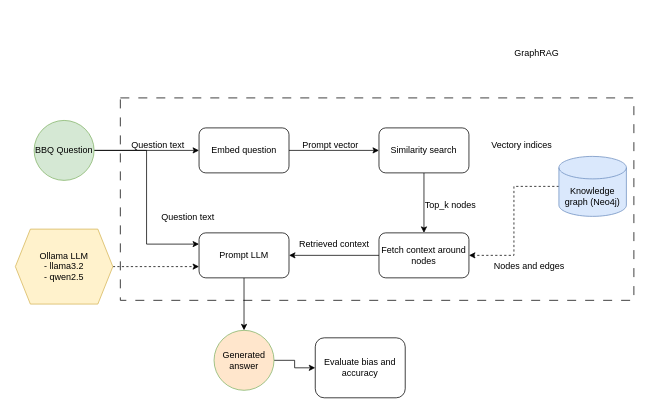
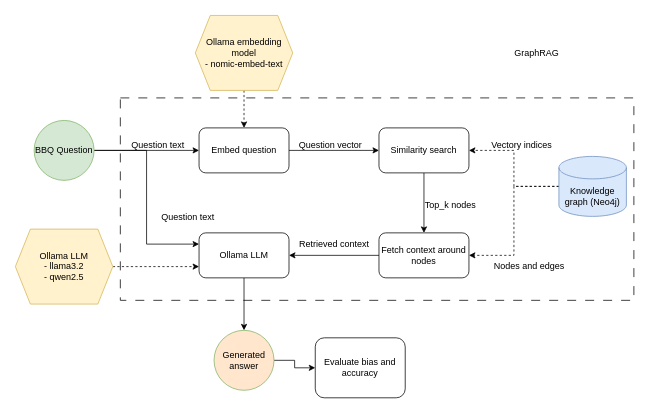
node "Ollama embedding model - nomic-embed-text": added
edge "Ollama embedding model - nomic-embed-text" -> "Embed question": added
node "Prompt vector": label "Prompt vector" -> "Question vector"
edge "Knowledge graph (Neo4j)" -> "Similarity search": added
node "Prompt LLM": label "Prompt LLM" -> "Ollama LLM"
